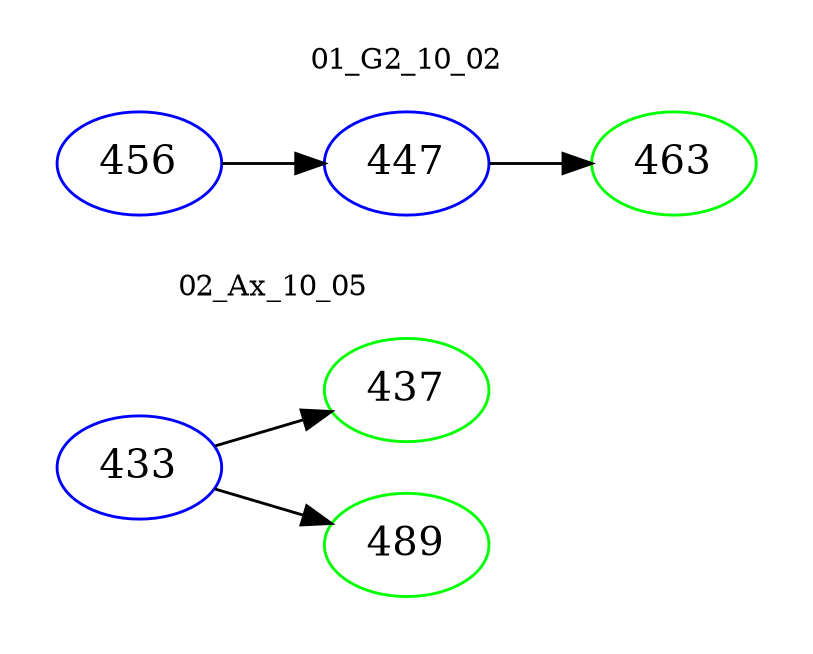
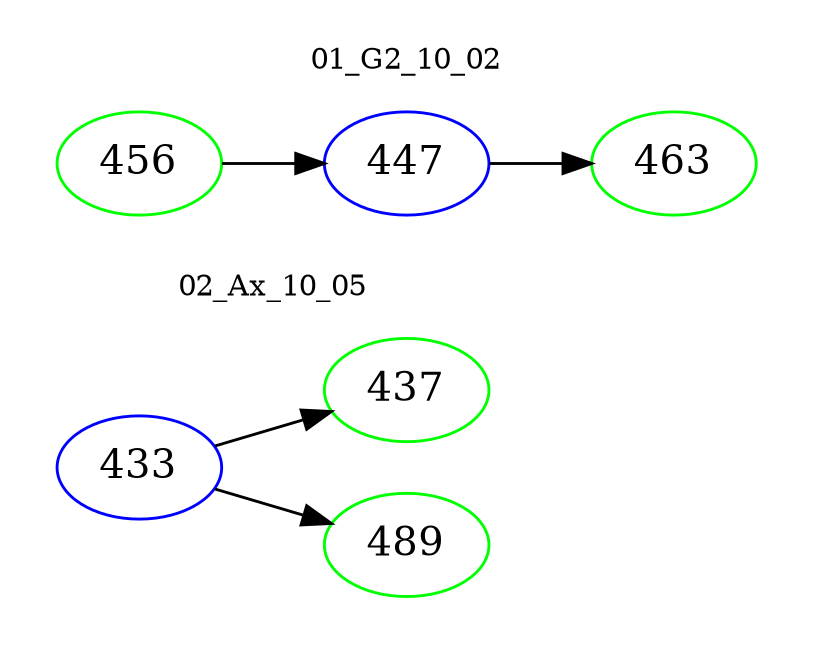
node "456": color blue -> green
